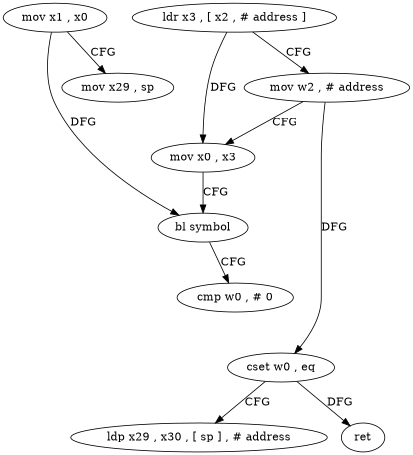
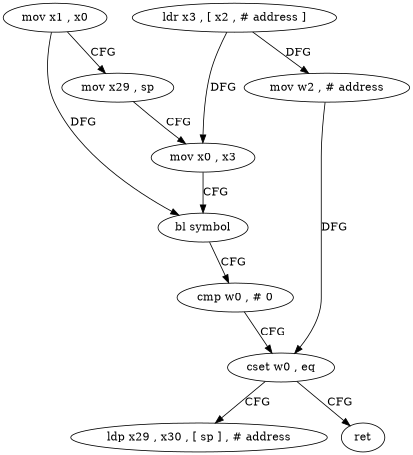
edge "ldr x3 , [ x2 , # address ]" -> "mov w2 , # address": label "CFG" -> "DFG"
edge "mov w2 , # address" -> "mov x0 , x3": now "mov x29 , sp" -> "mov x0 , x3"
edge "cmp w0 , # 0" -> "cset w0 , eq": added, label "CFG"
edge "cset w0 , eq" -> "ret": label "DFG" -> "CFG"
